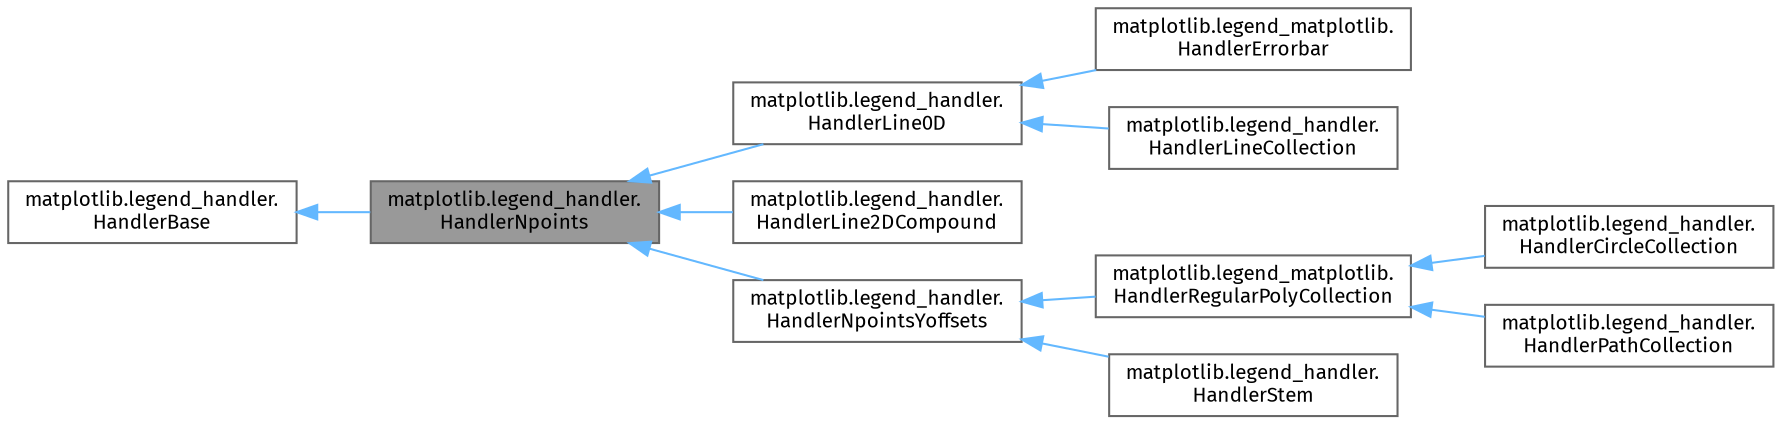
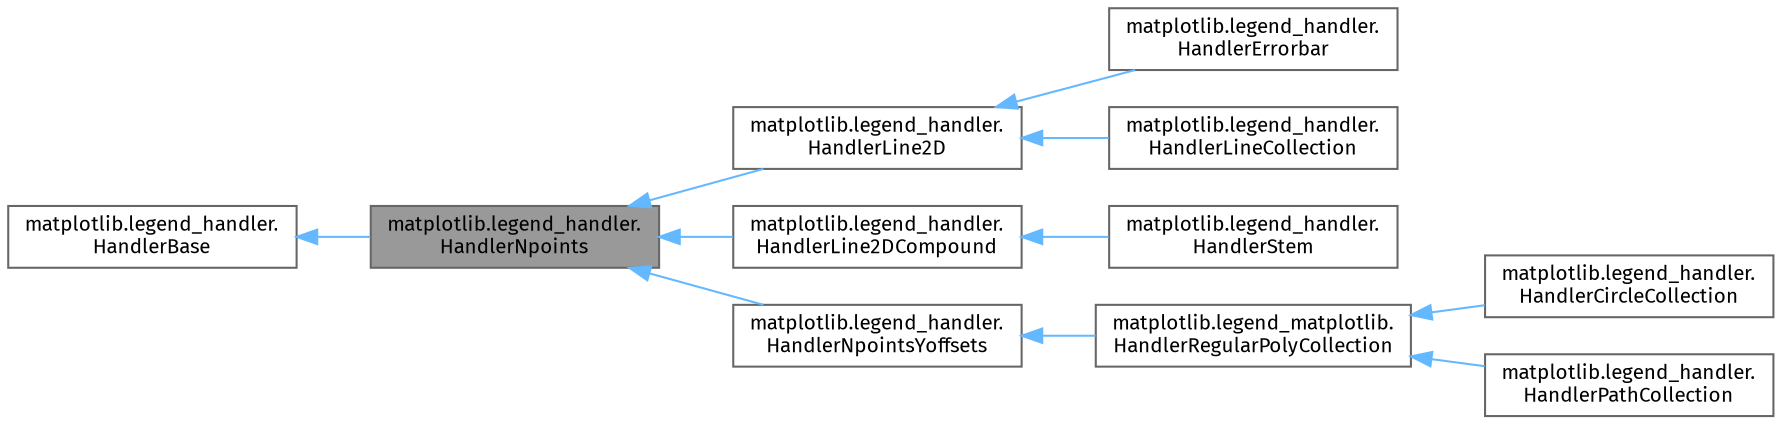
node "matplotlib.legend_matplotlib. HandlerErrorbar": label "matplotlib.legend_matplotlib. HandlerErrorbar" -> "matplotlib.legend_handler. HandlerErrorbar"
node "matplotlib.legend_handler. HandlerLine0D": label "matplotlib.legend_handler. HandlerLine0D" -> "matplotlib.legend_handler. HandlerLine2D"
edge "matplotlib.legend_handler. HandlerStem" -> "matplotlib.legend_handler. HandlerNpointsYoffsets": now "matplotlib.legend_handler. HandlerStem" -> "matplotlib.legend_handler. HandlerLine2DCompound"
